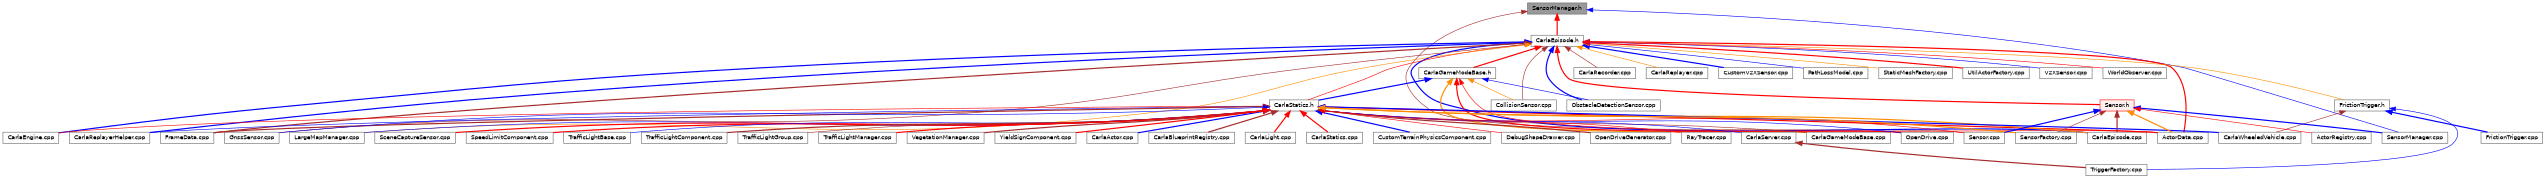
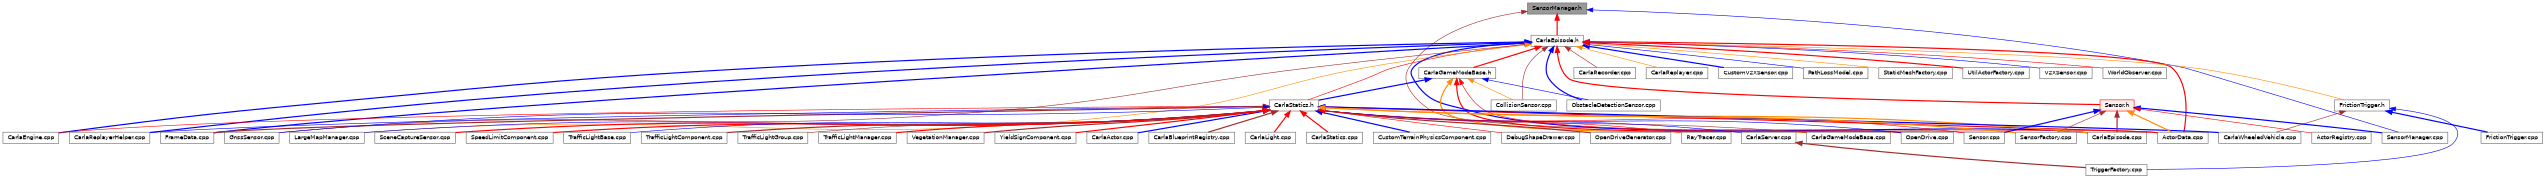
edge "FrameData.cpp" -> "CarlaEpisode.h": color brown -> blue
